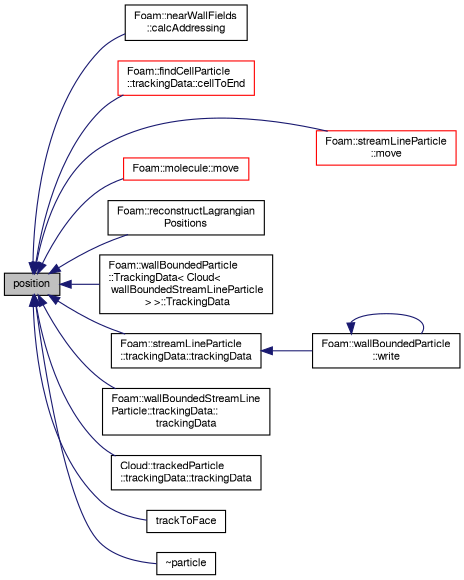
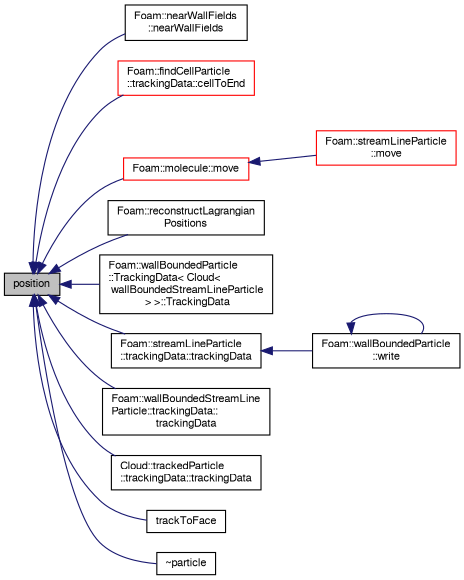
node "Foam::nearWallFields ::calcAddressing": label "Foam::nearWallFields ::calcAddressing" -> "Foam::nearWallFields ::nearWallFields"
edge "Foam::streamLineParticle ::move" -> "position": now "Foam::streamLineParticle ::move" -> "Foam::molecule::move"
